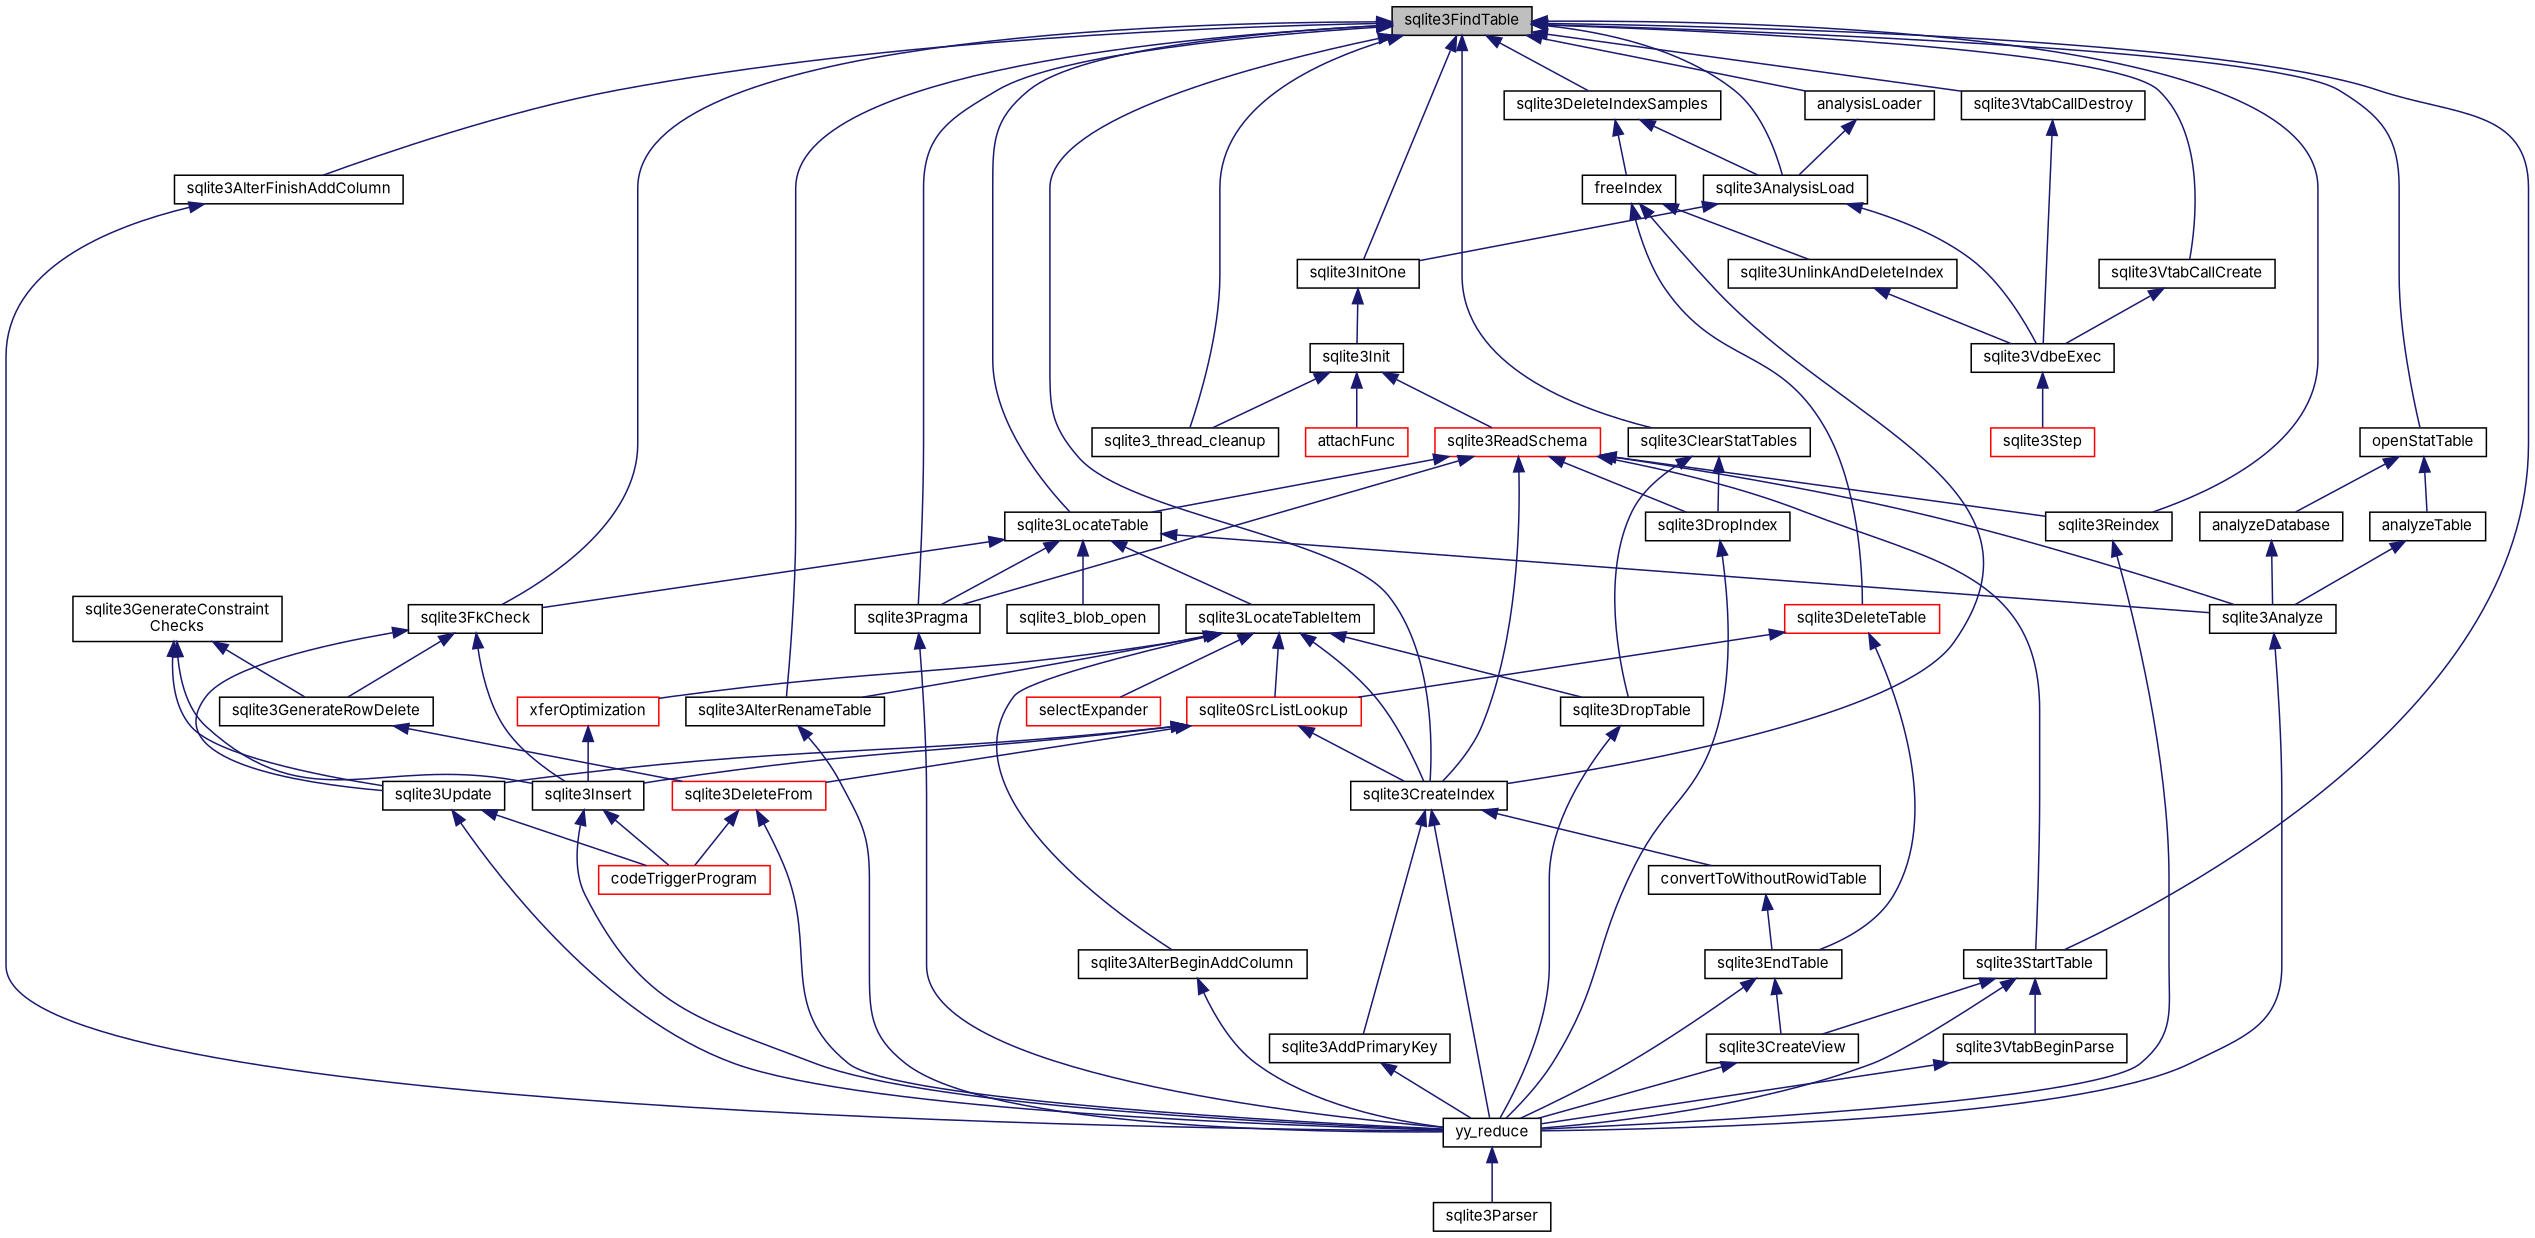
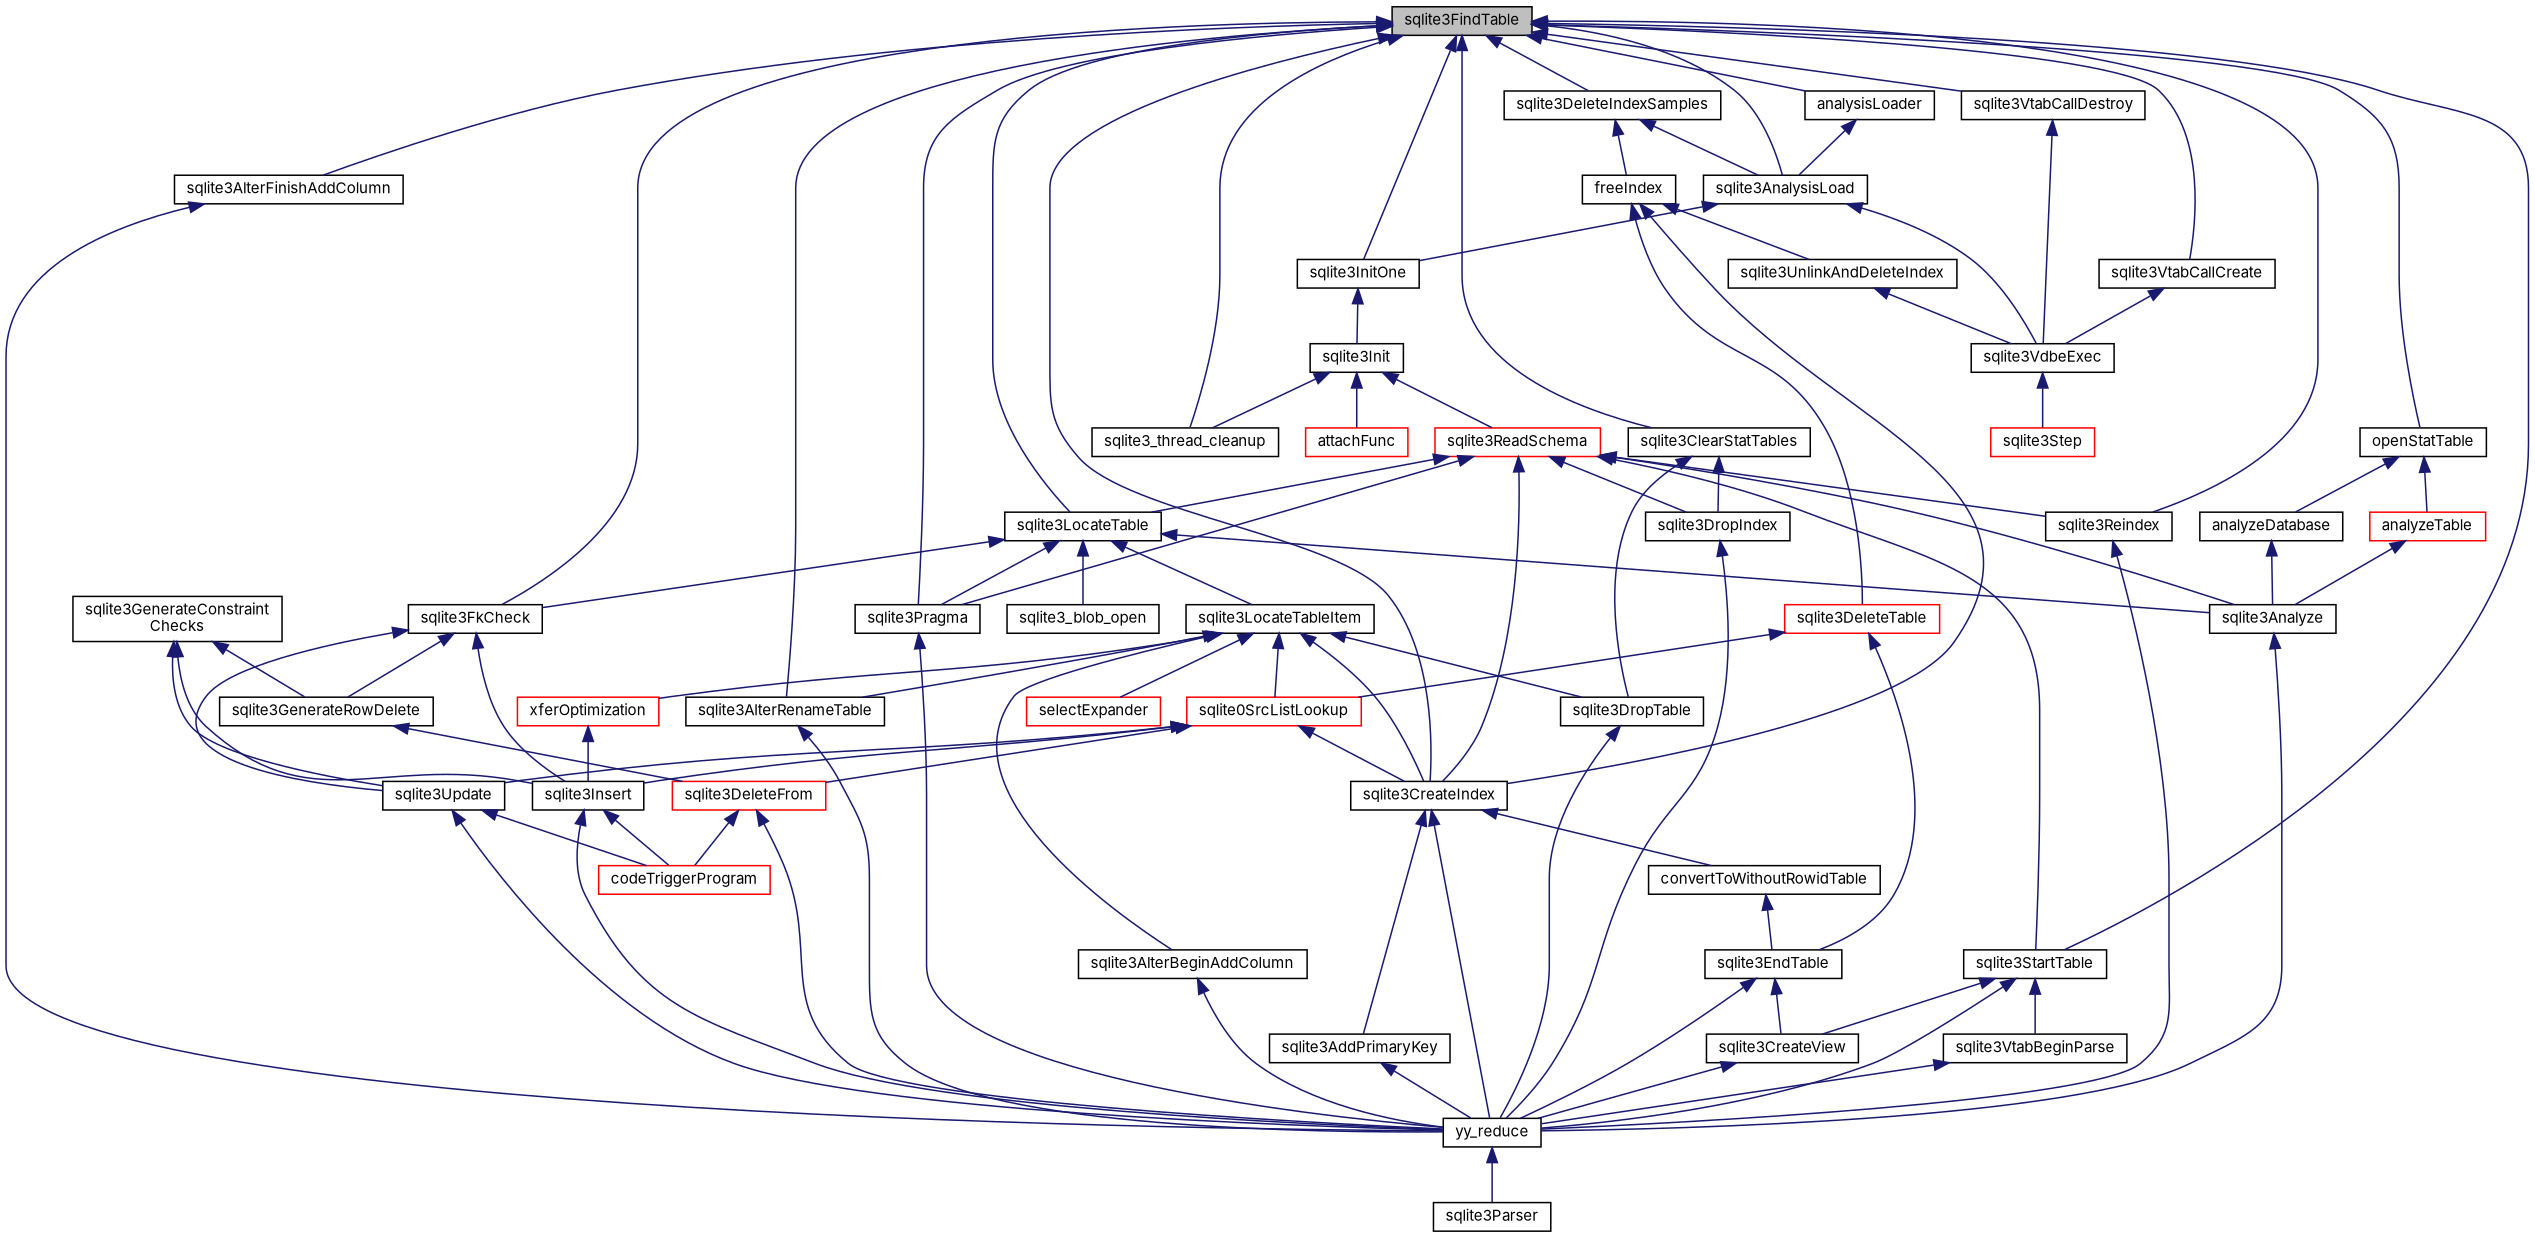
node "analyzeTable": color black -> red
